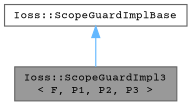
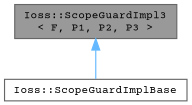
edge "Ioss::ScopeGuardImpl3 < F, P1, P2, P3 >" -> "Ioss::ScopeGuardImplBase": reversed
